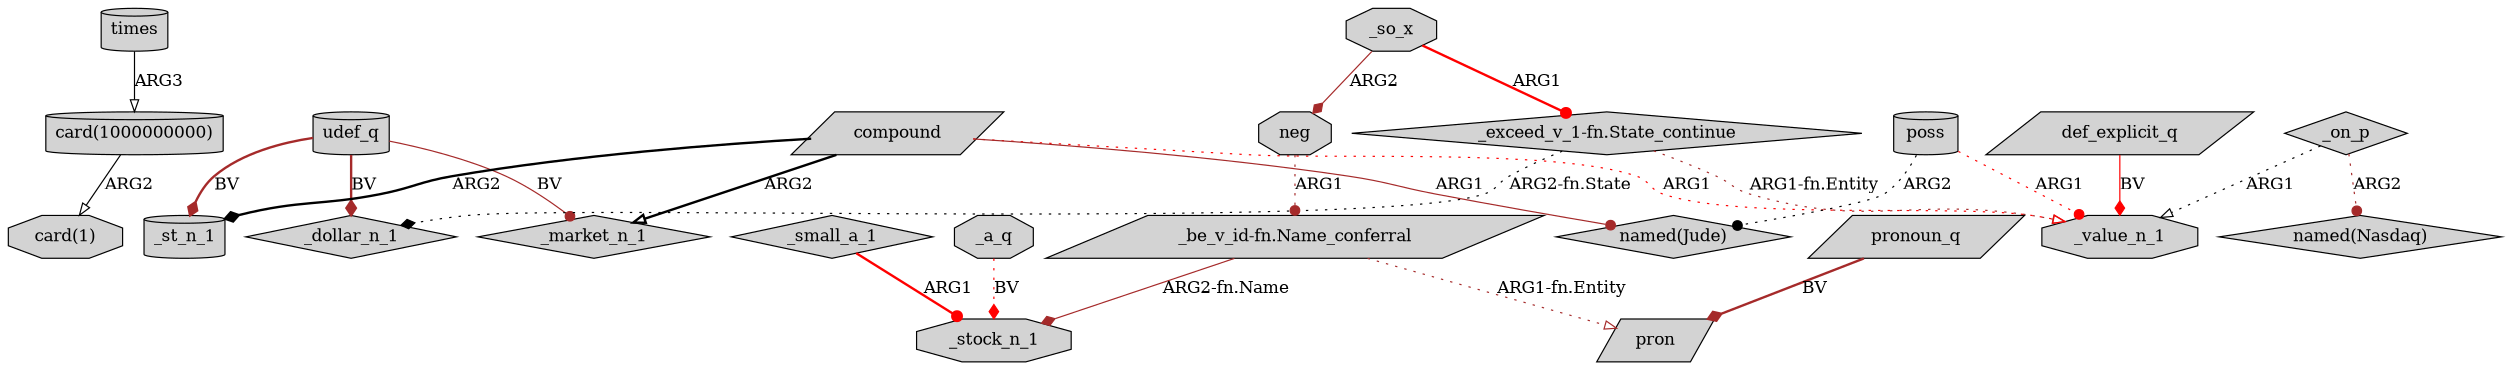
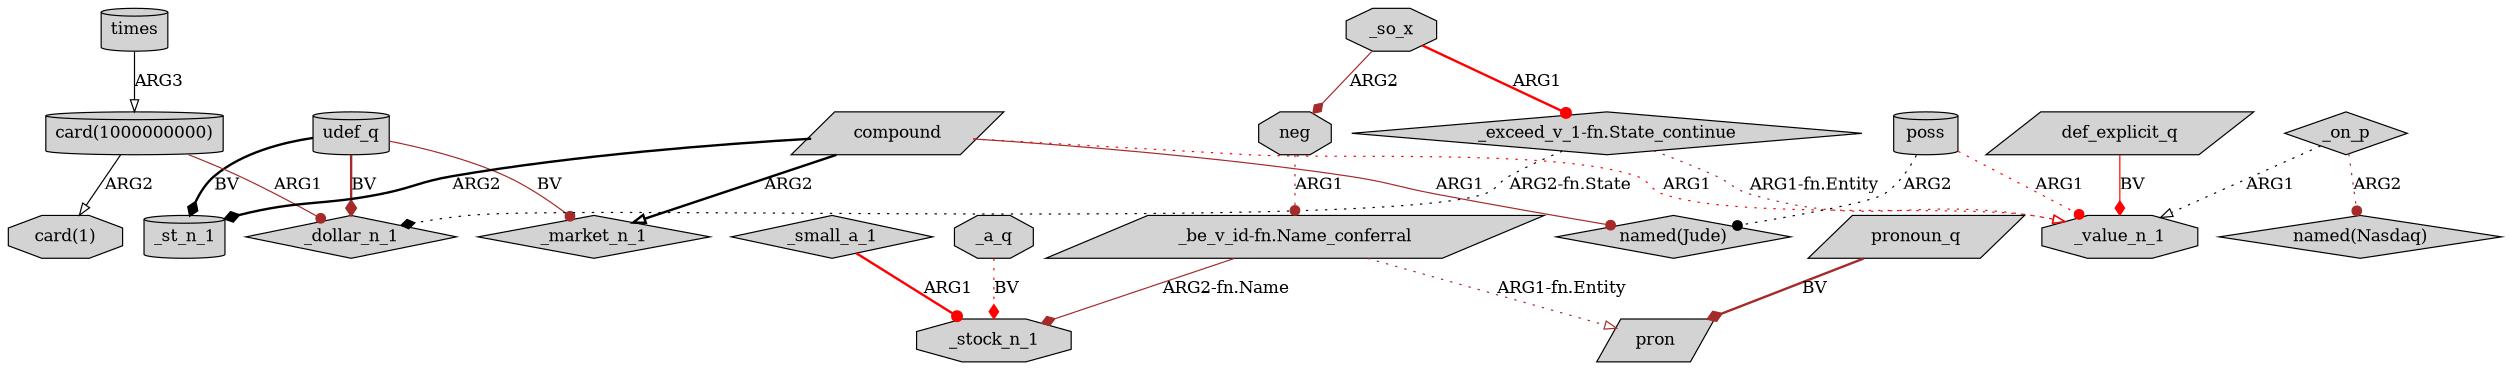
edge "udef_q" -> "_st_n_1": color brown -> black
edge "card(1000000000)" -> "_dollar_n_1": added, label "ARG1"
